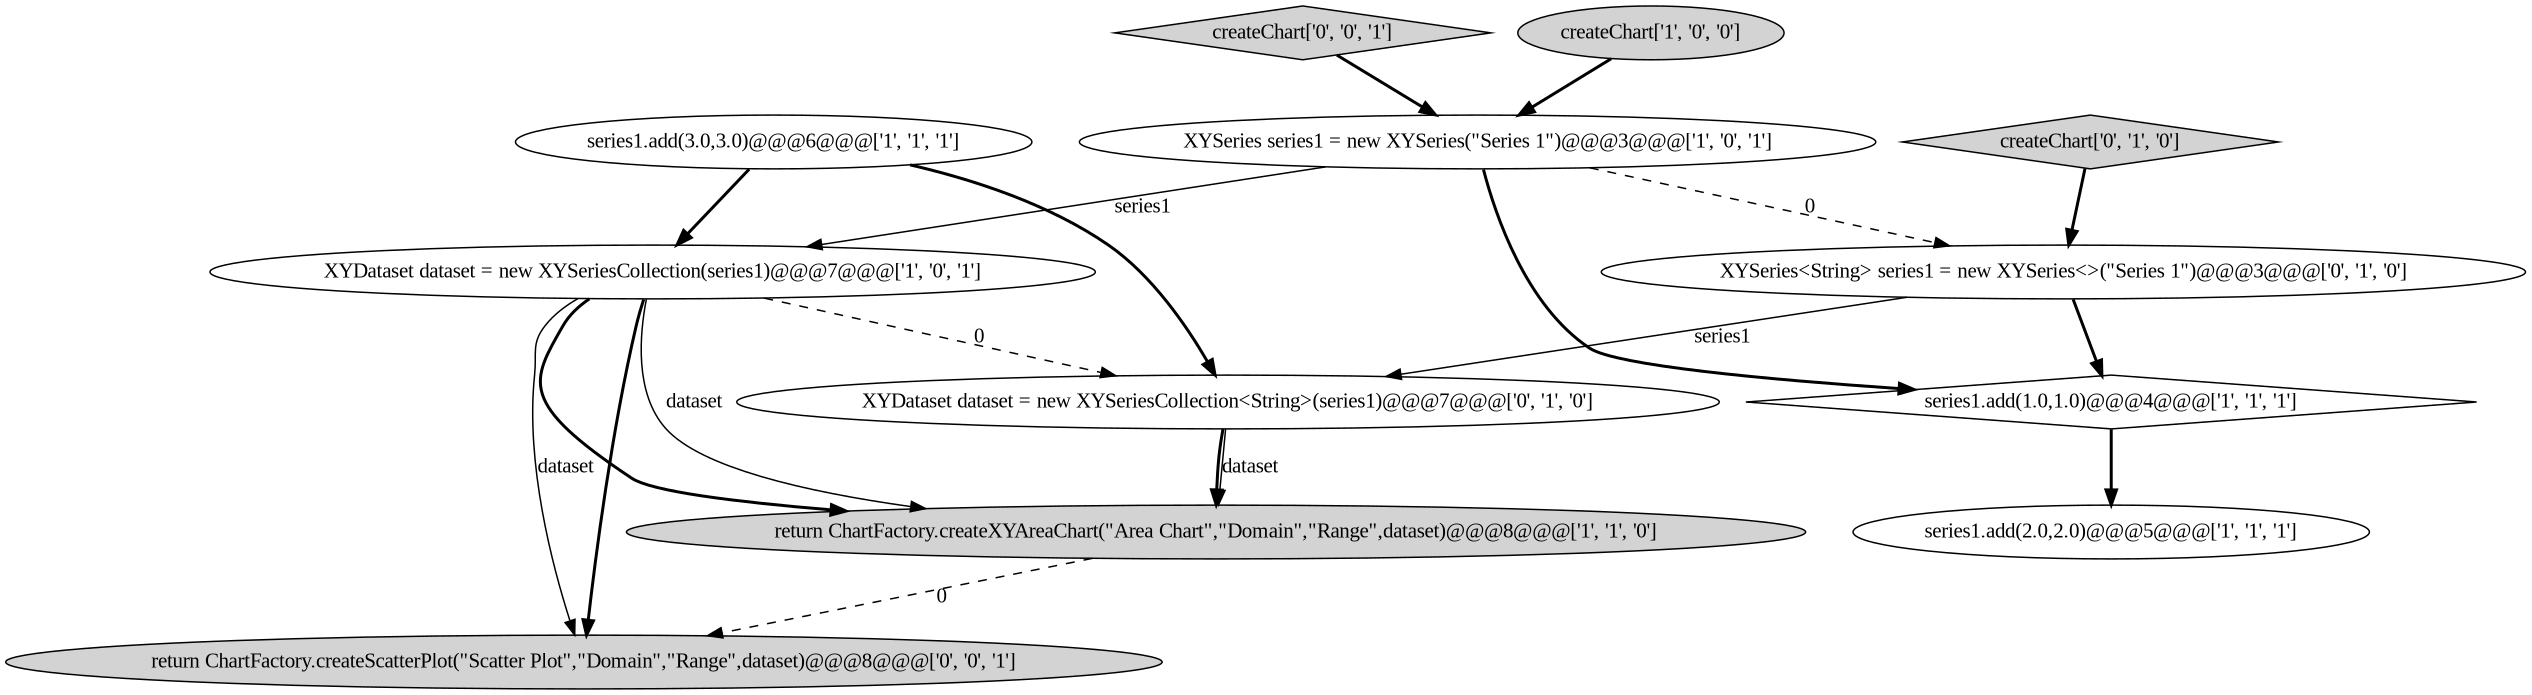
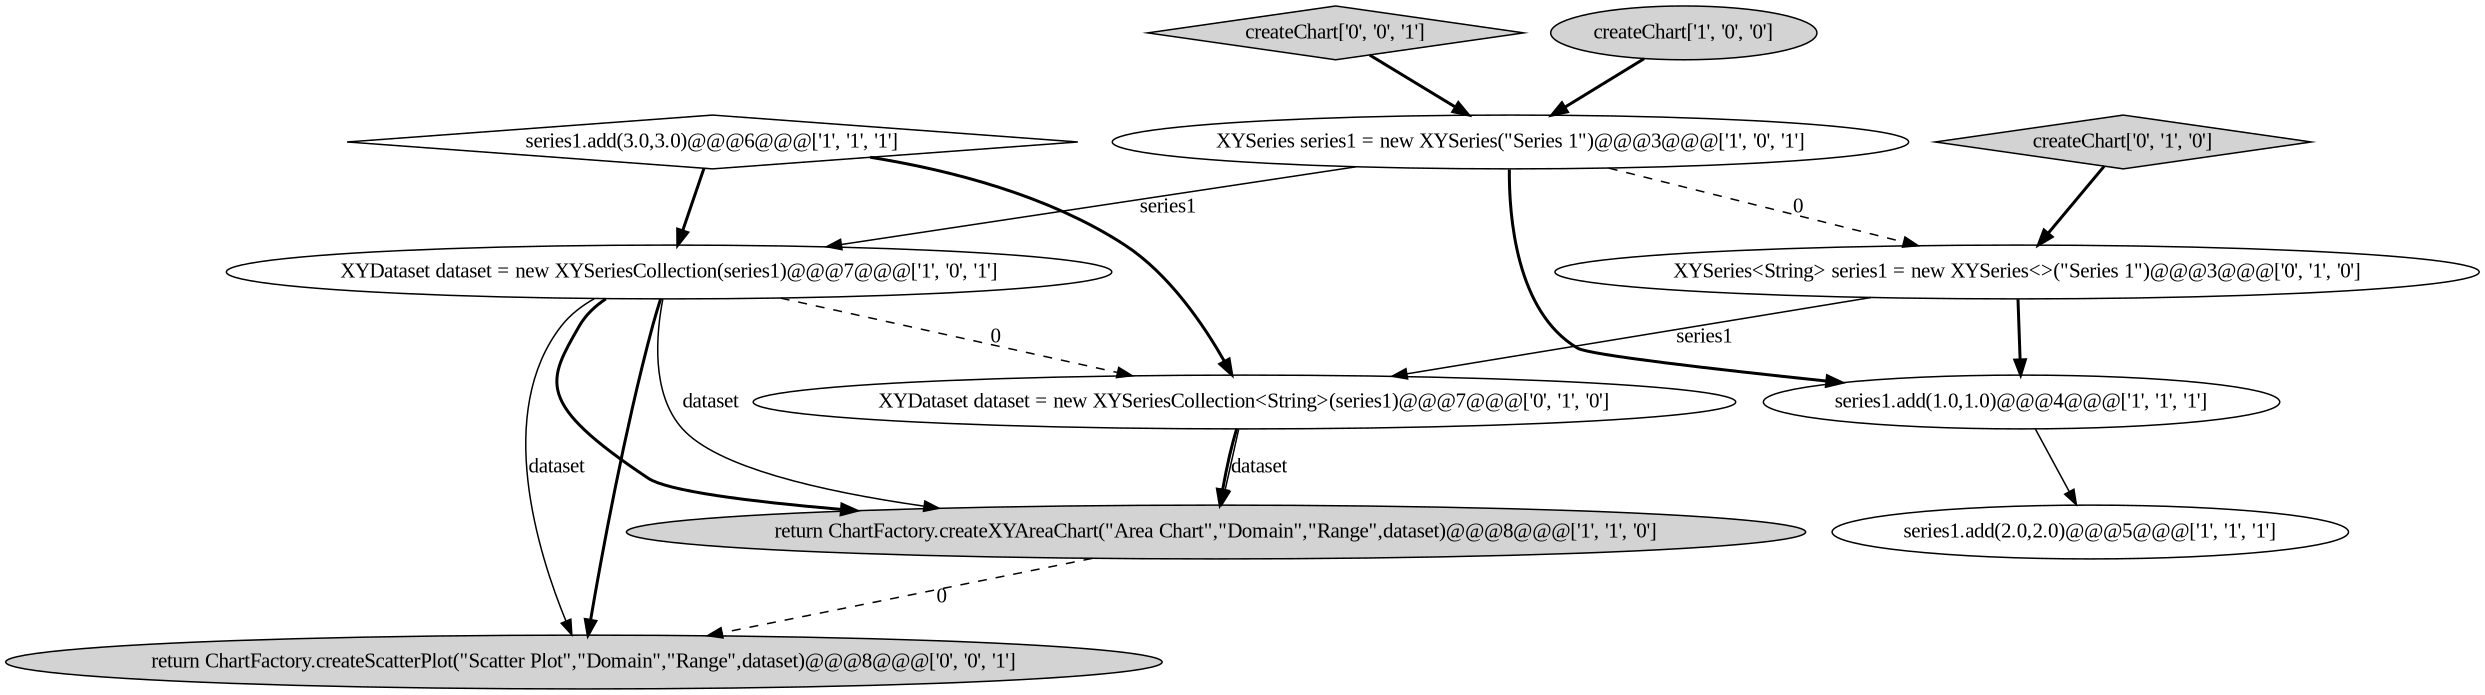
node "series1.add(3.0,3.0)@@@6@@@['1', '1', '1']": shape ellipse -> diamond
node "series1.add(1.0,1.0)@@@4@@@['1', '1', '1']": shape diamond -> ellipse
edge "series1.add(1.0,1.0)@@@4@@@['1', '1', '1']" -> "series1.add(2.0,2.0)@@@5@@@['1', '1', '1']": style bold -> solid
